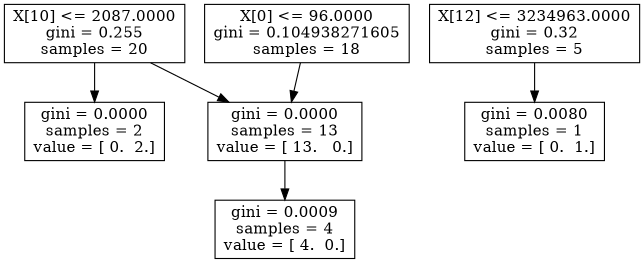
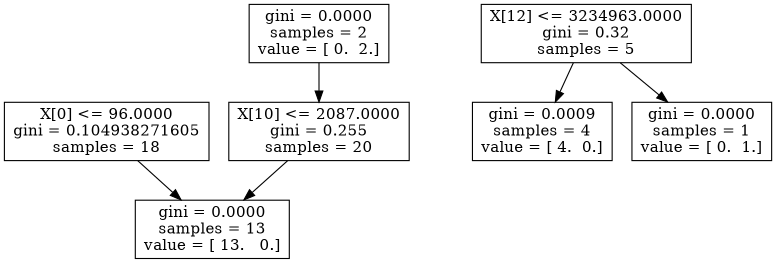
edge "X[10] <= 2087.0000 gini = 0.255 samples = 20" -> "gini = 0.0000 samples = 2 value = [ 0.  2.]": reversed
node "gini = 0.0080 samples = 1 value = [ 0.  1.]": label "gini = 0.0080 samples = 1 value = [ 0.  1.]" -> "gini = 0.0000 samples = 1 value = [ 0.  1.]"
edge "gini = 0.0000 samples = 13 value = [ 13.   0.]" -> "gini = 0.0009 samples = 4 value = [ 4.  0.]": now "X[12] <= 3234963.0000 gini = 0.32 samples = 5" -> "gini = 0.0009 samples = 4 value = [ 4.  0.]"
